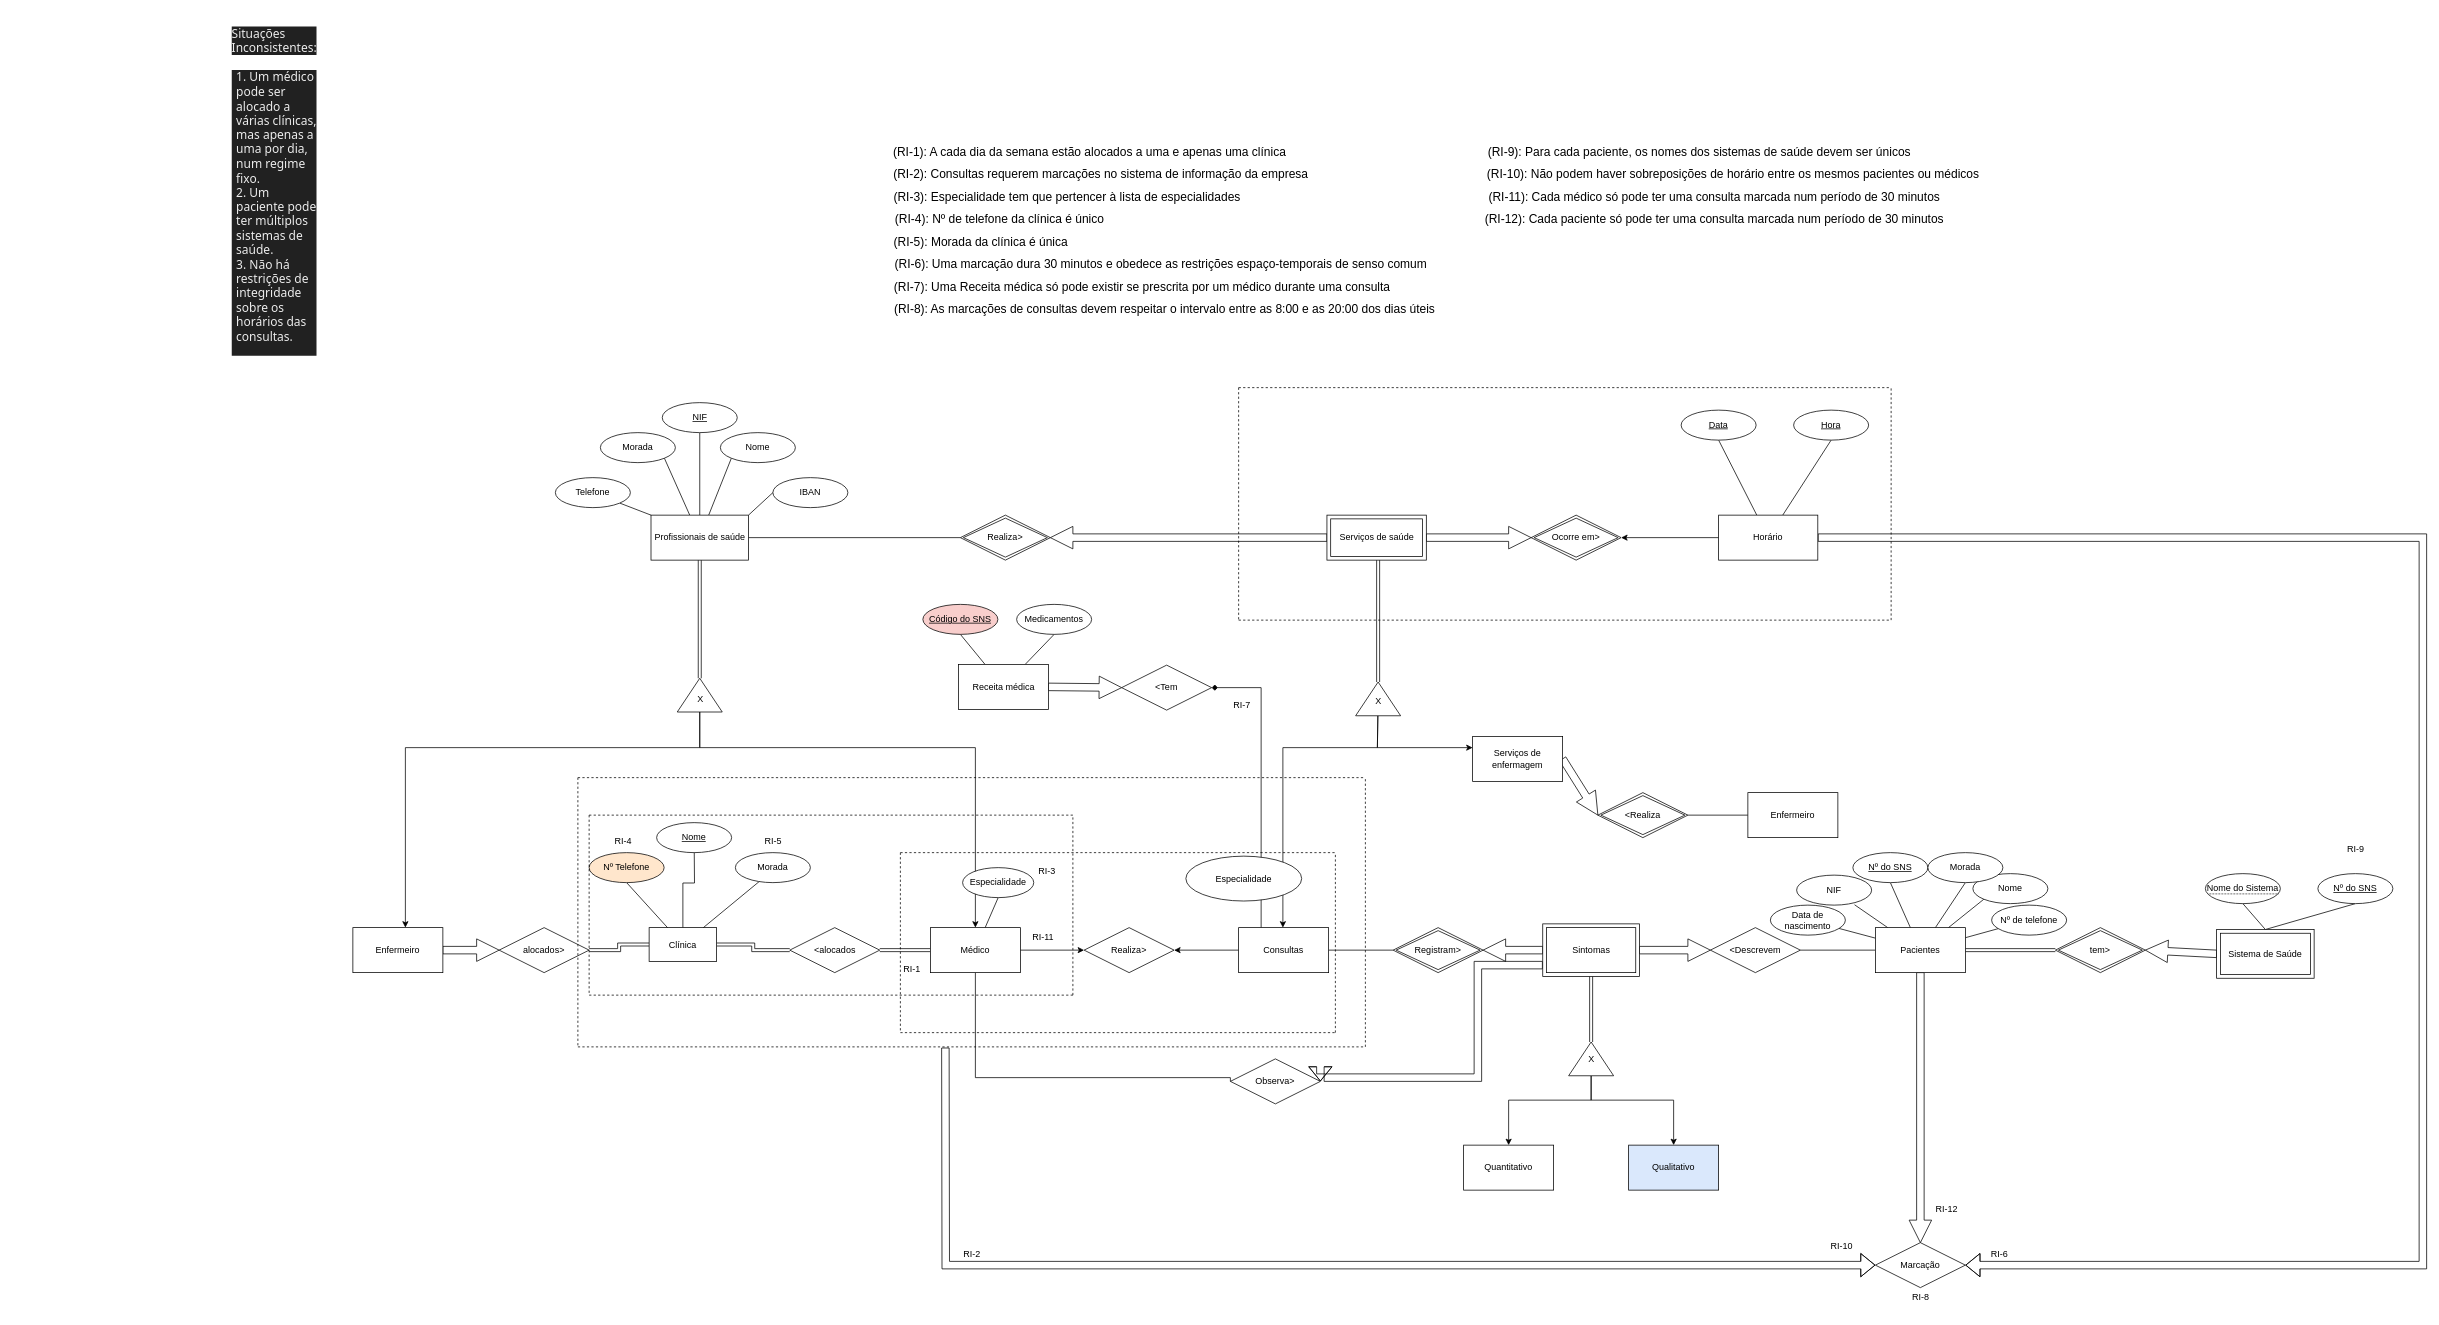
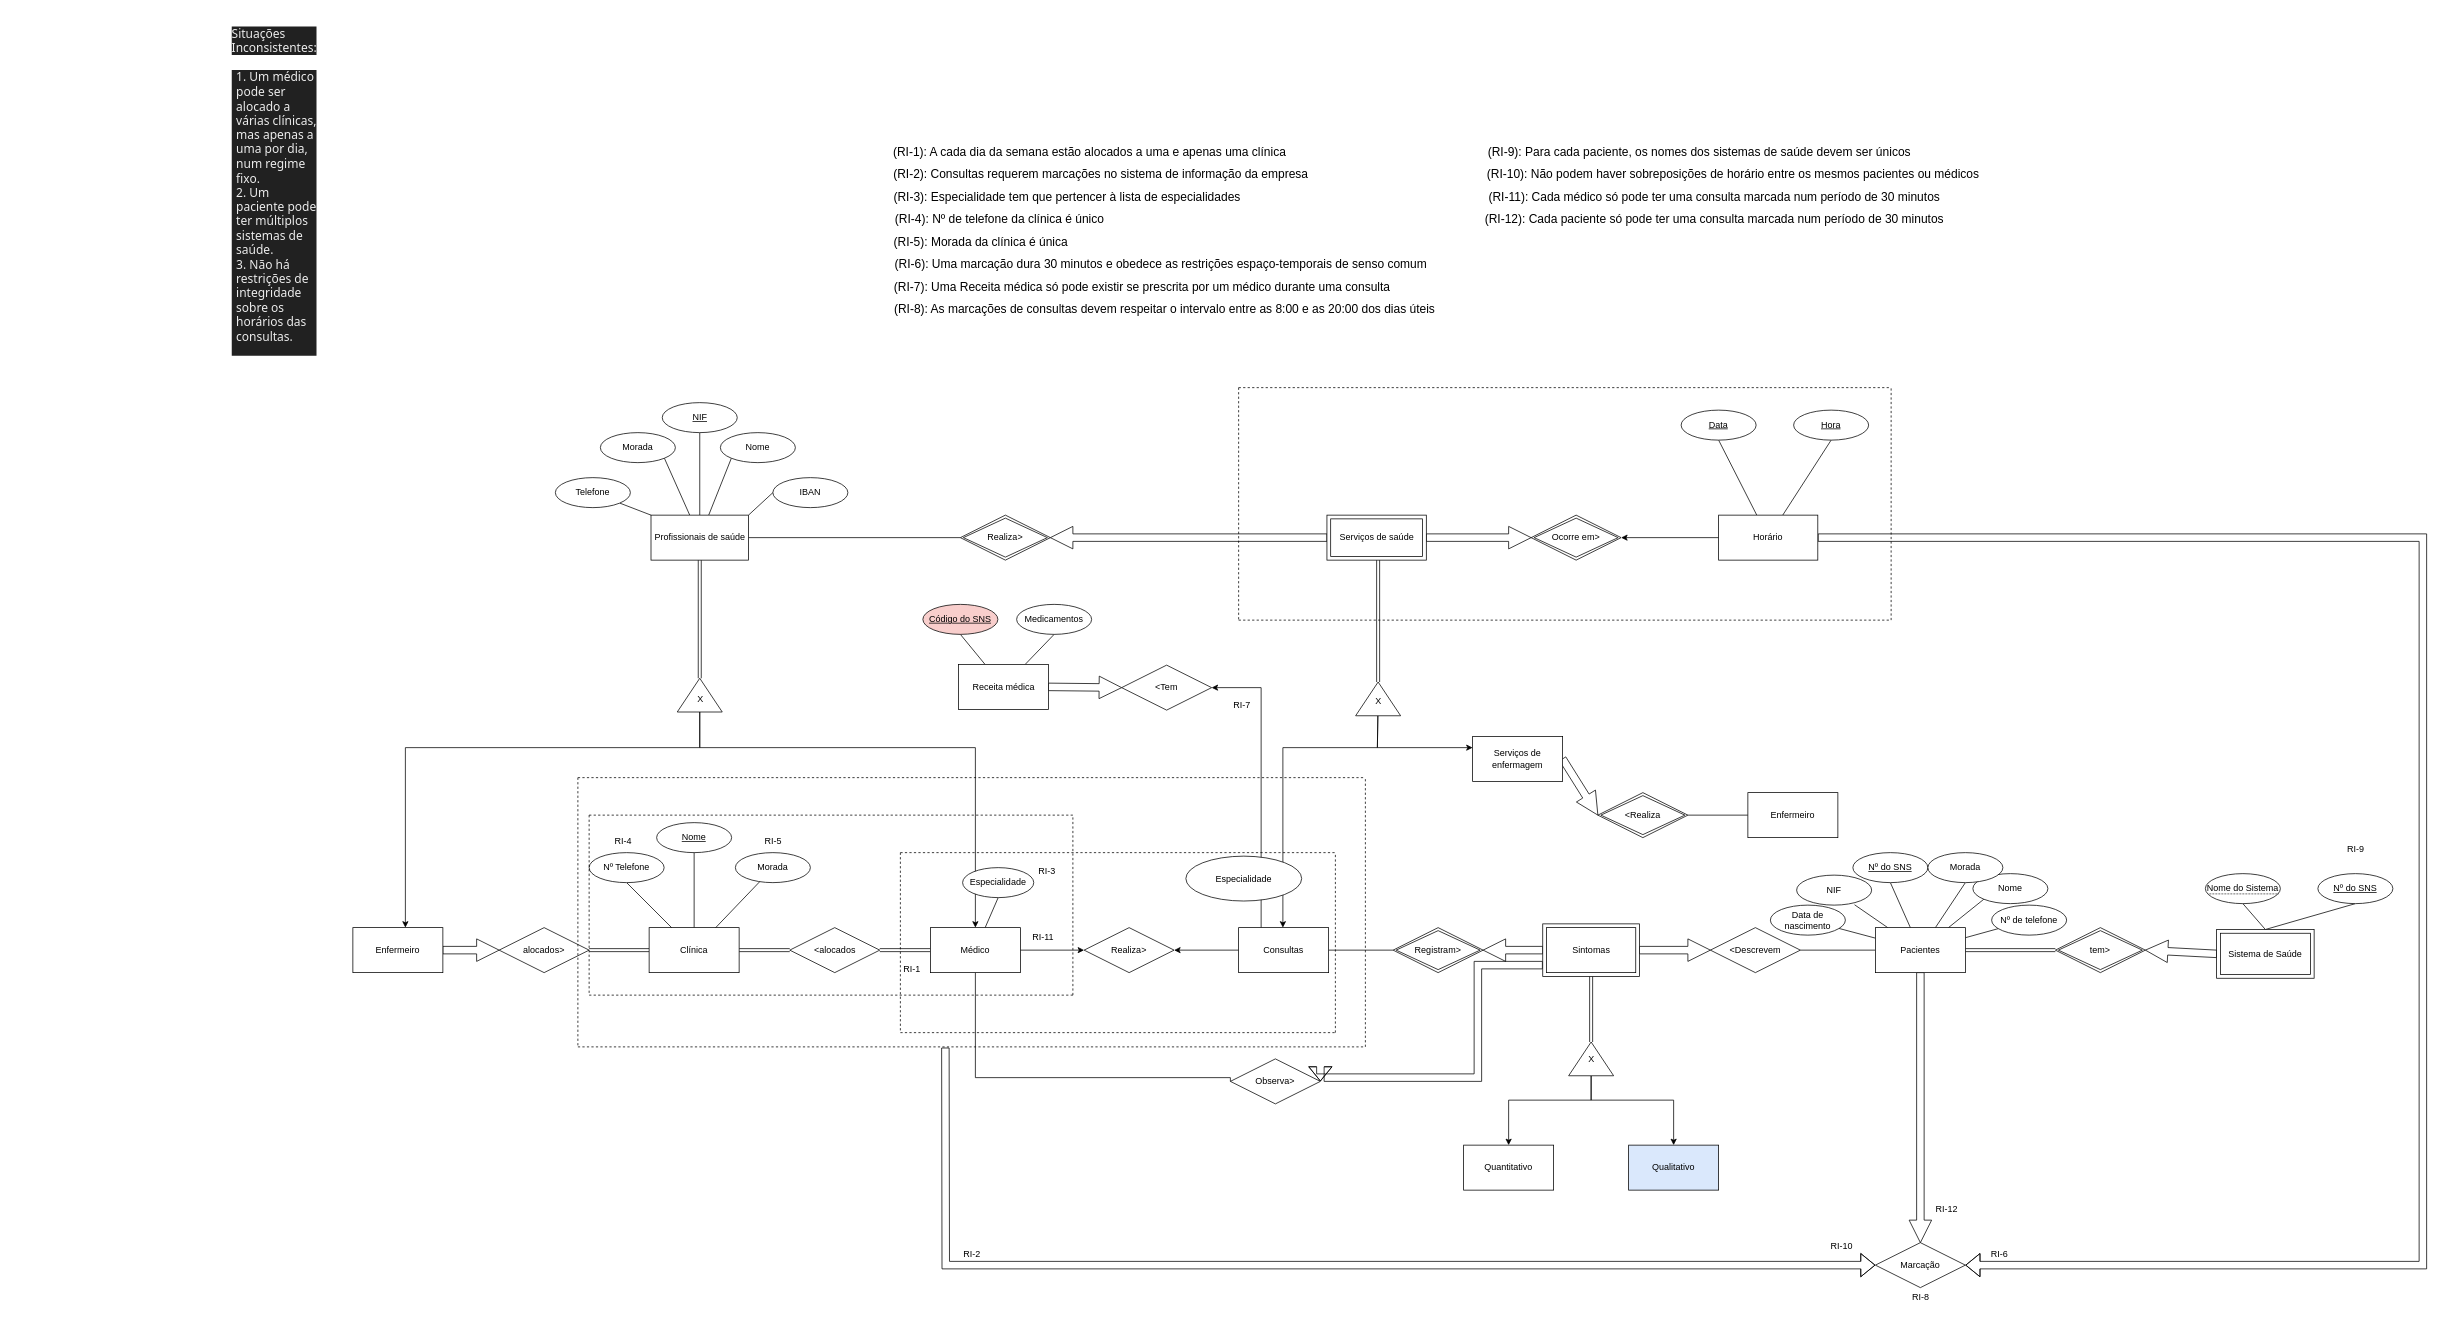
edge "Consultas" -> "<Tem": arrowhead diamond -> classic
node "Nº Telefone": fillcolor #ffe6cc -> #ffffff
node "Clínica": size 68x34 -> 90x45
